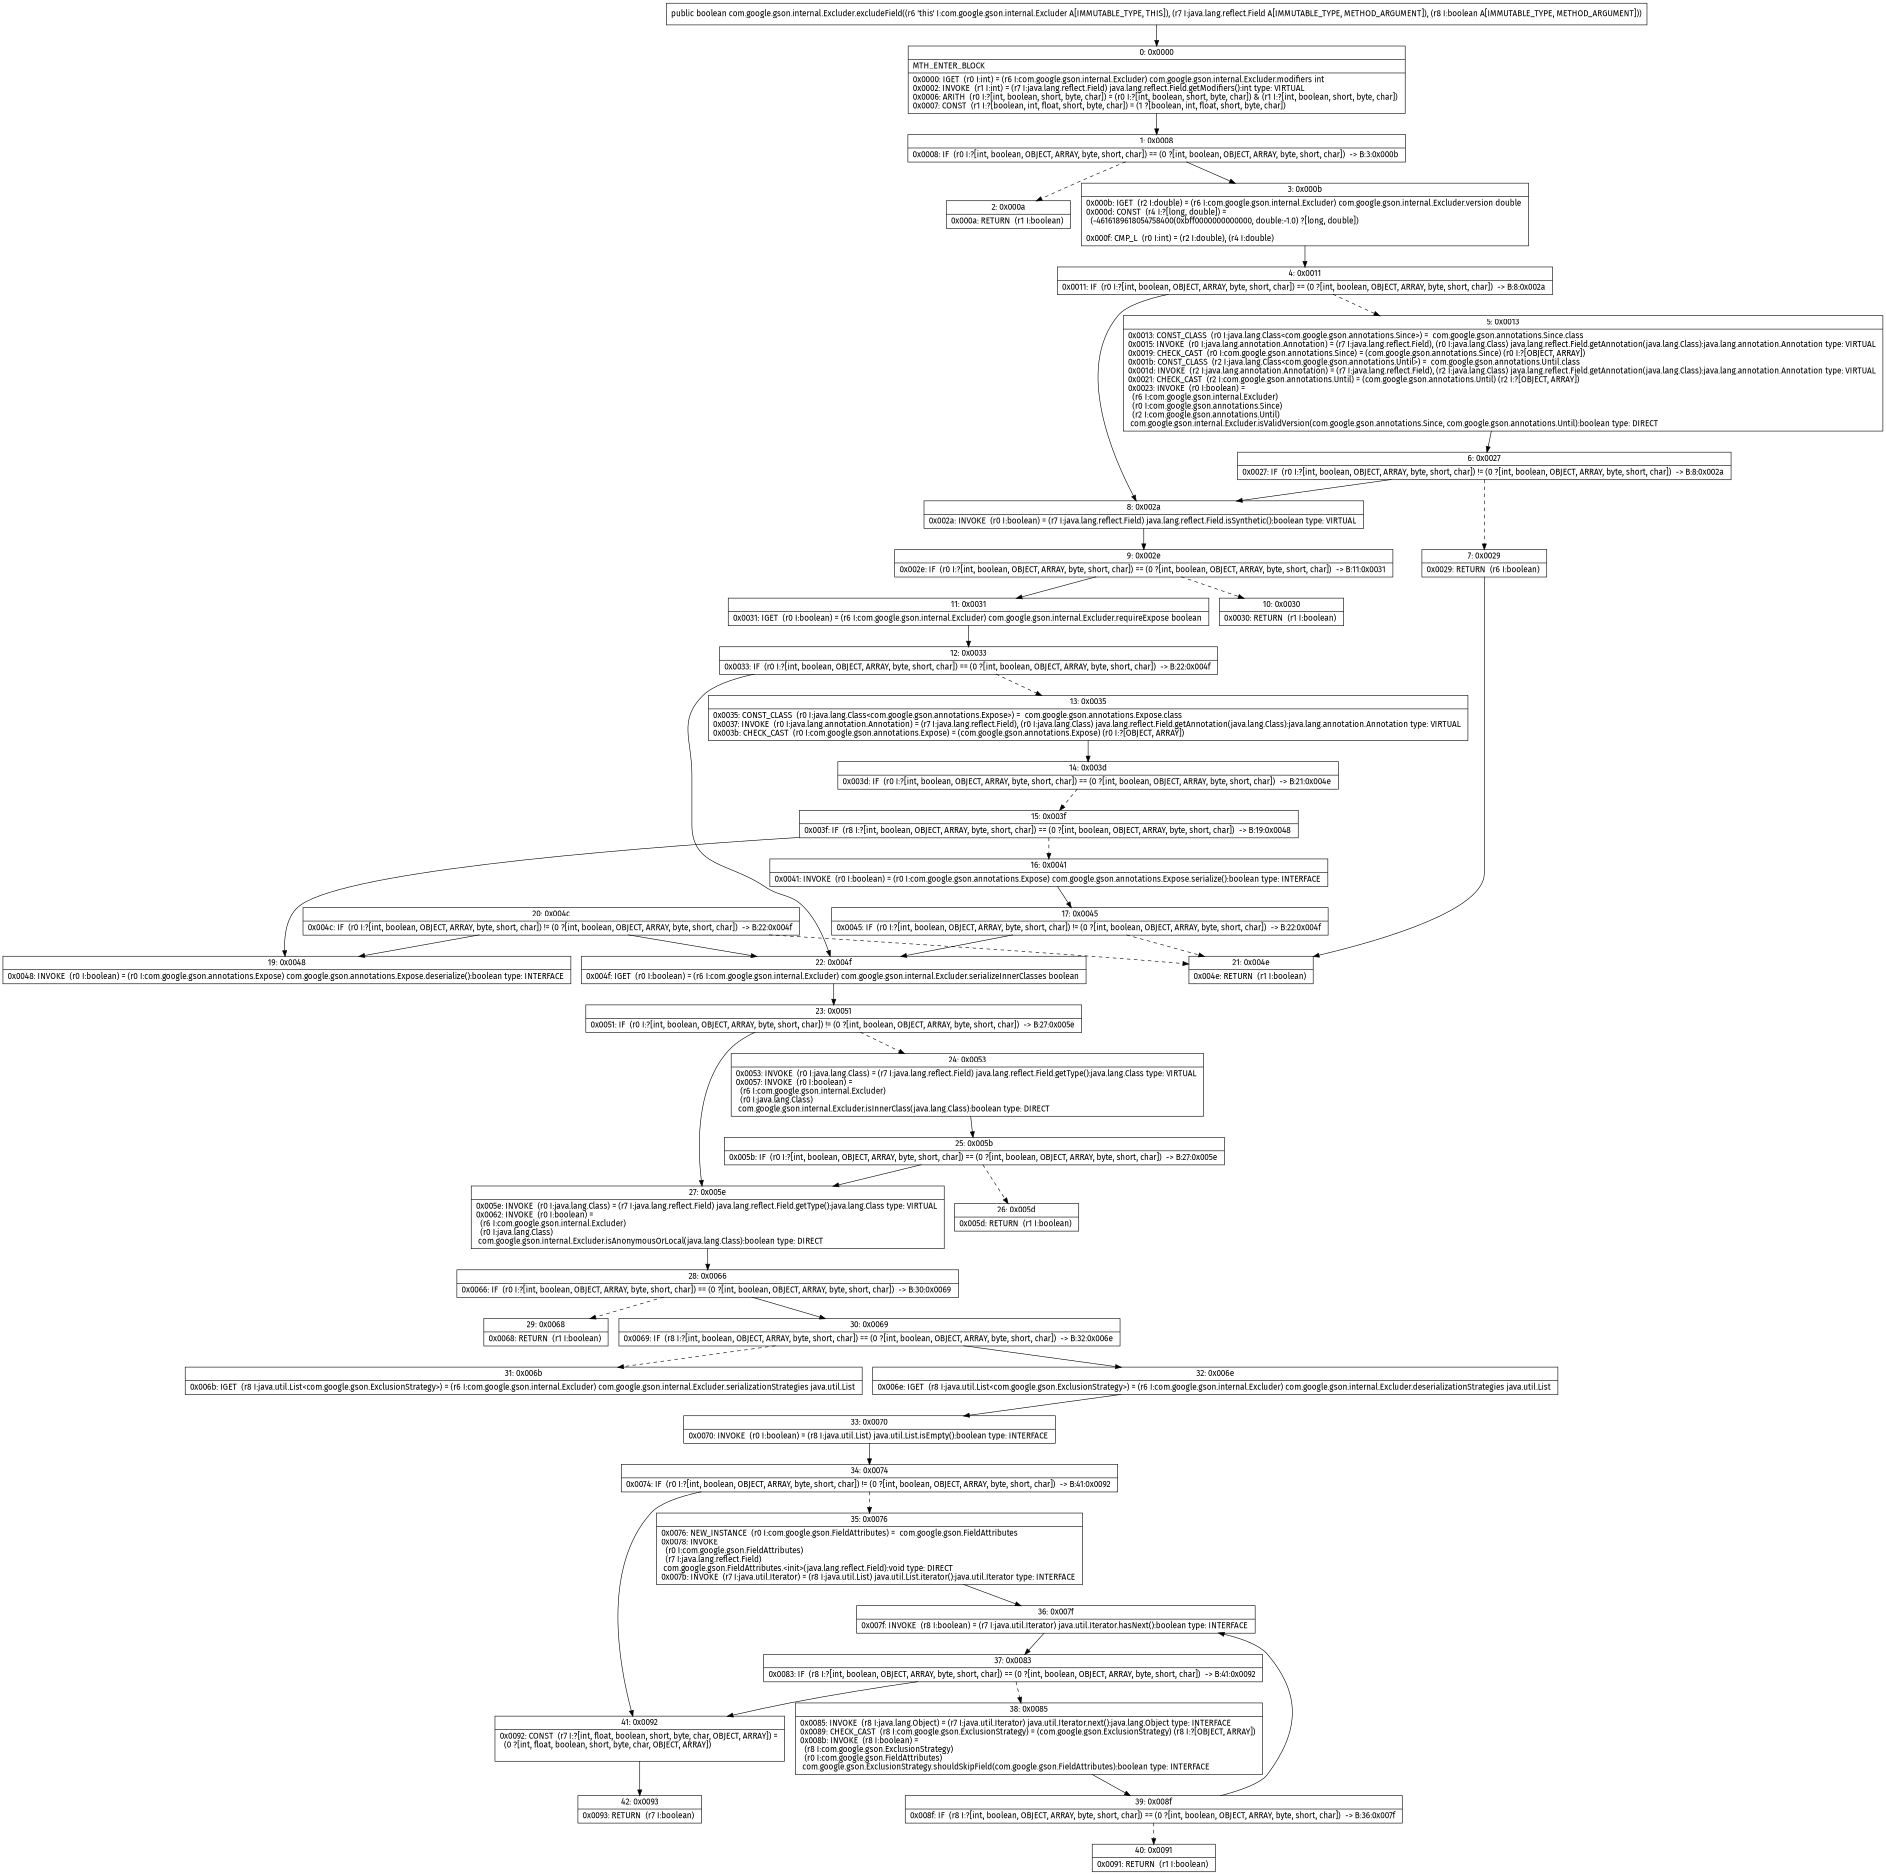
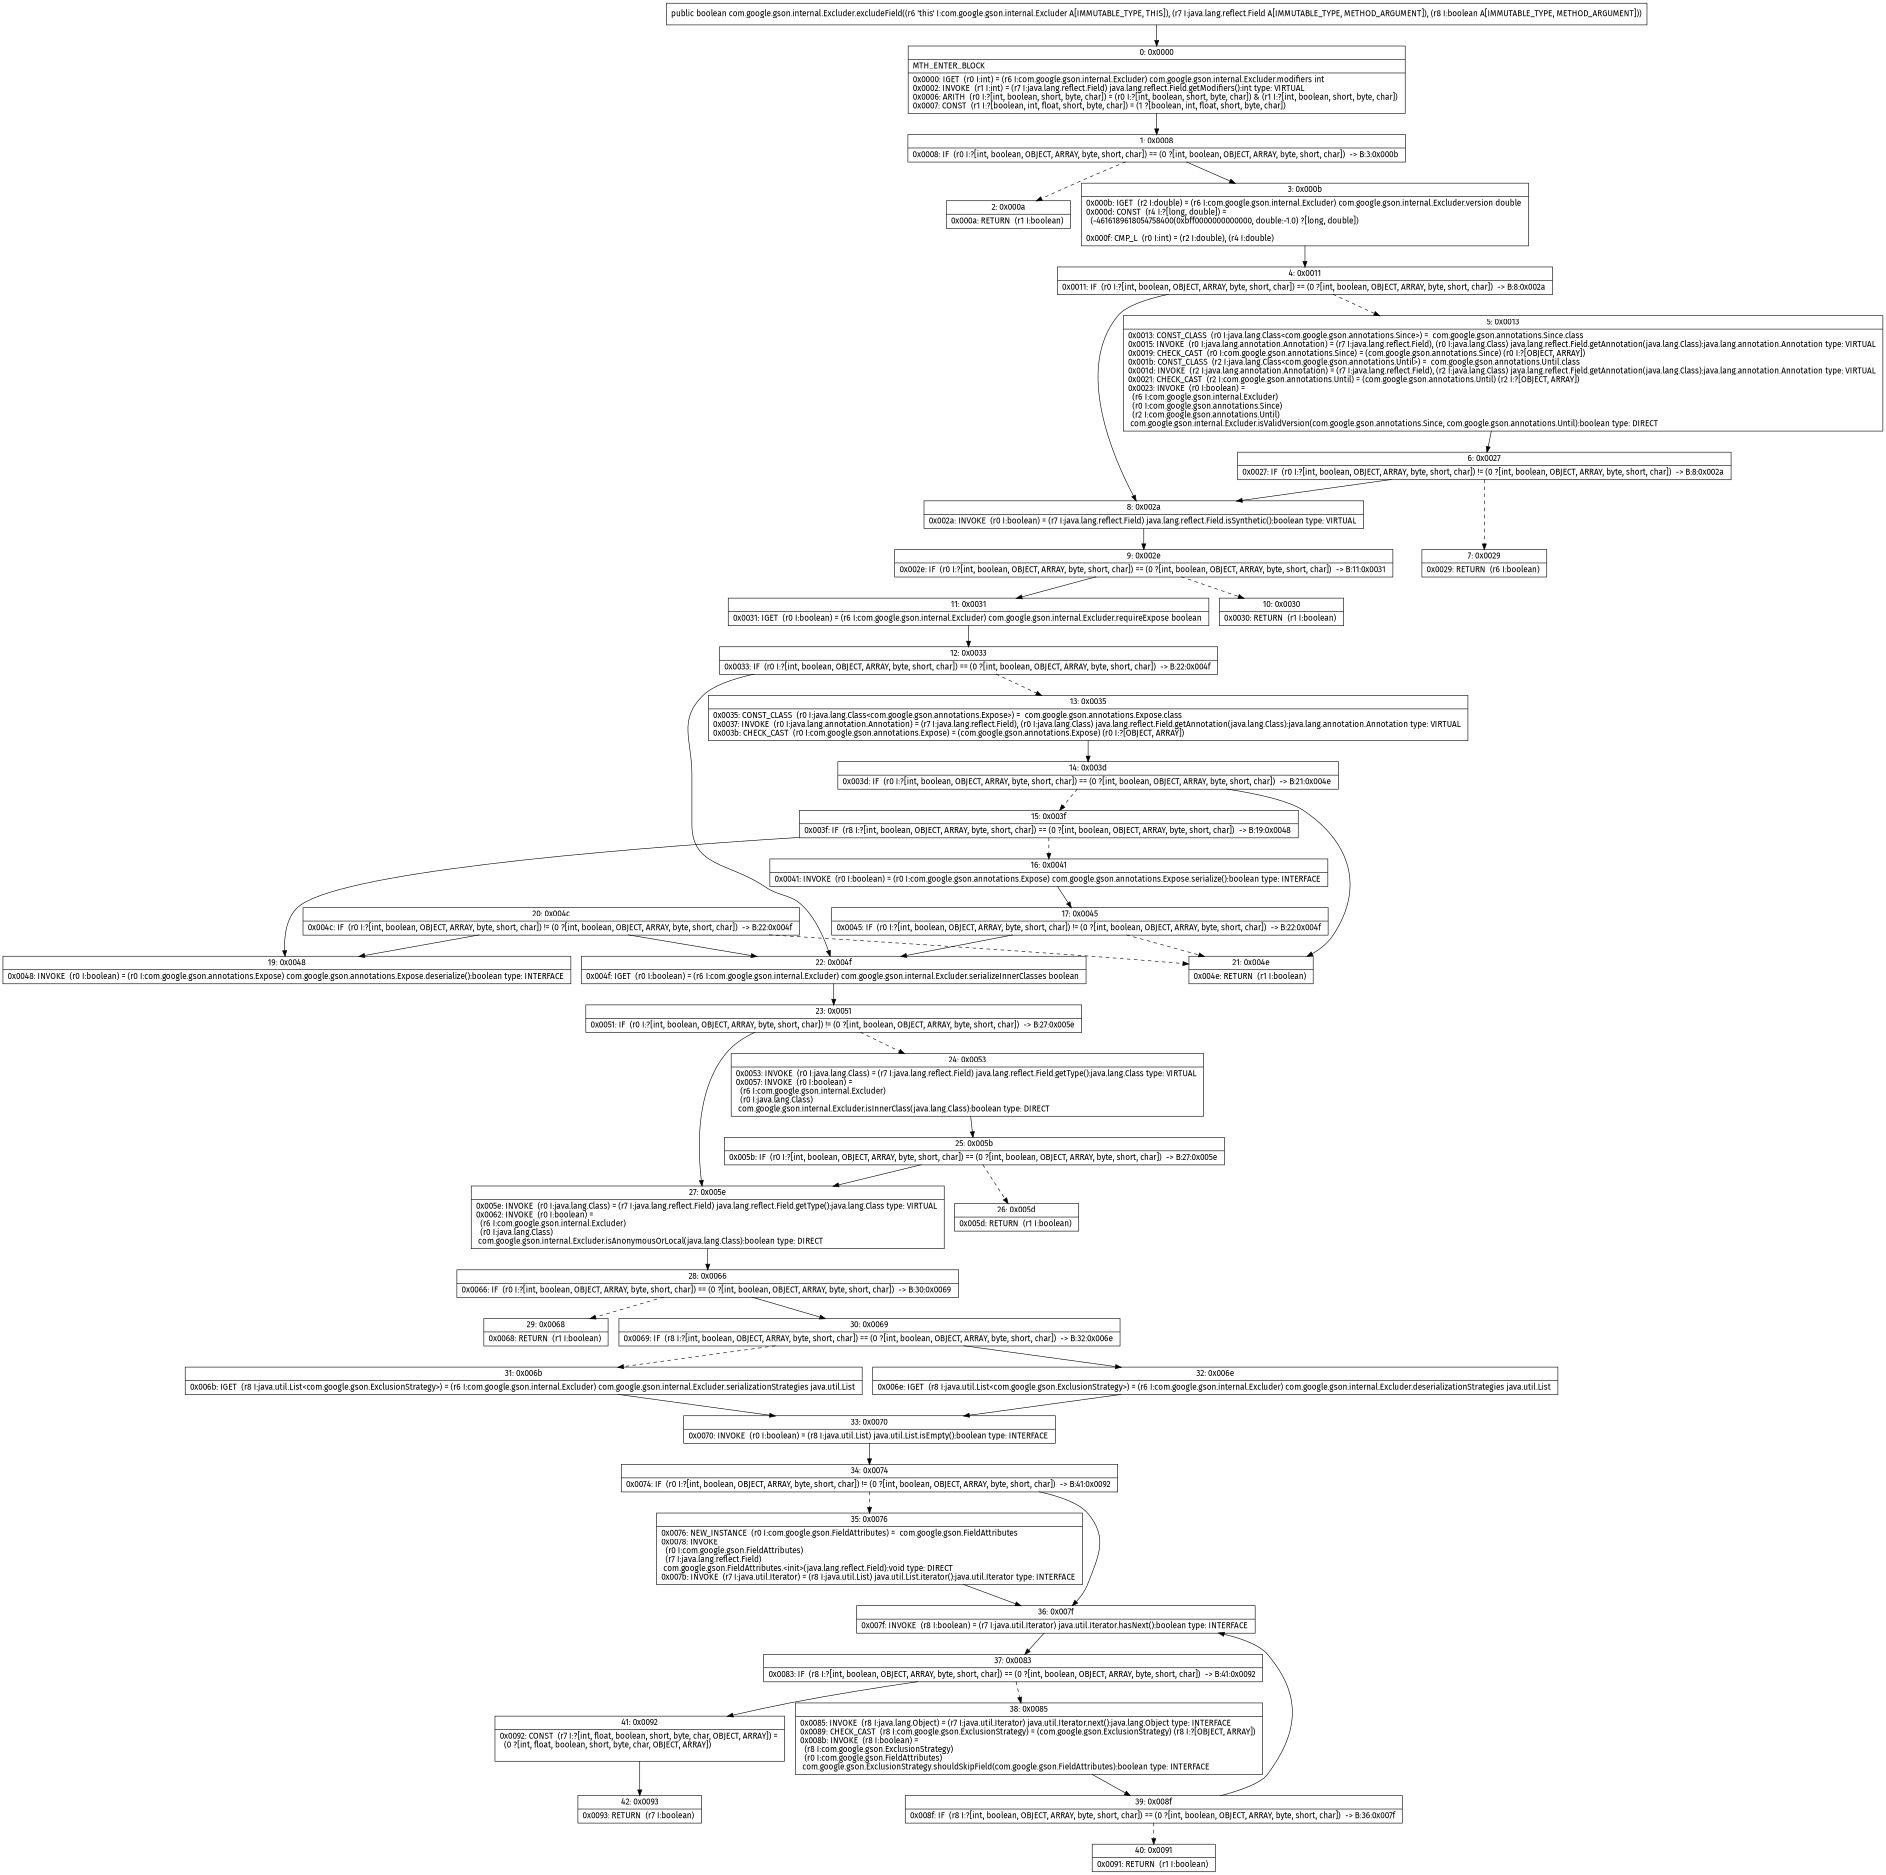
edge "7: 0x0029" -> "21: 0x004e": now "14: 0x003d" -> "21: 0x004e"
edge "31: 0x006b" -> "33: 0x0070": added
edge "34: 0x0074" -> "41: 0x0092": now "34: 0x0074" -> "36: 0x007f"
